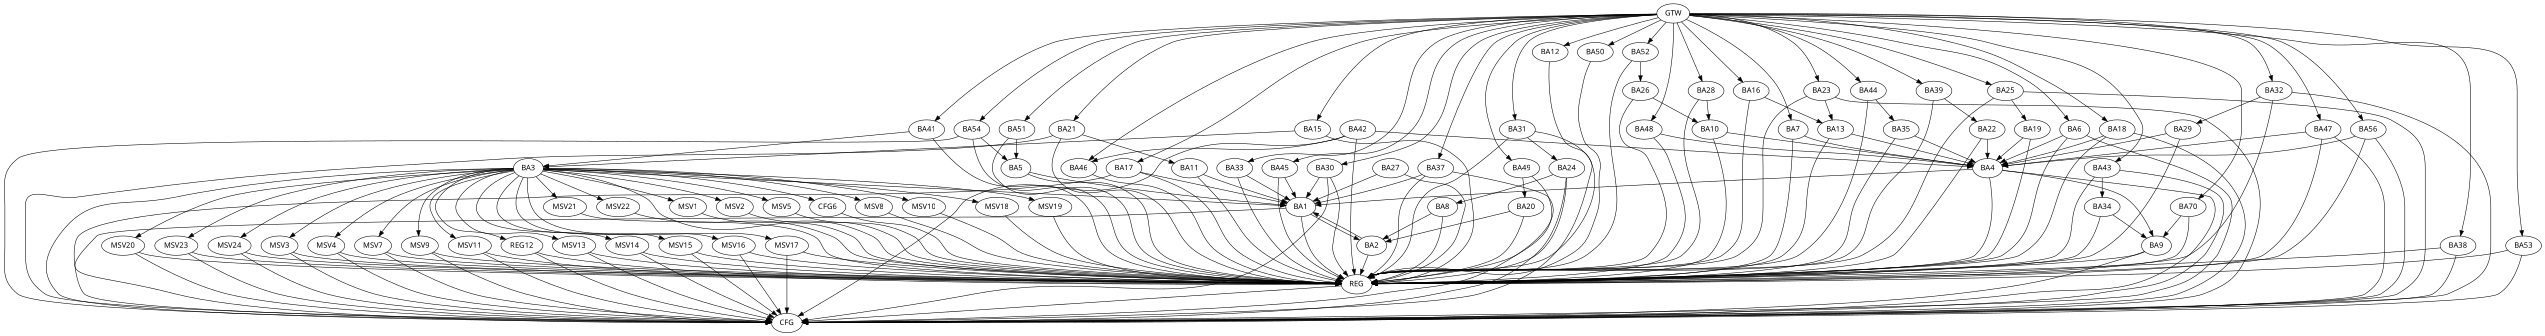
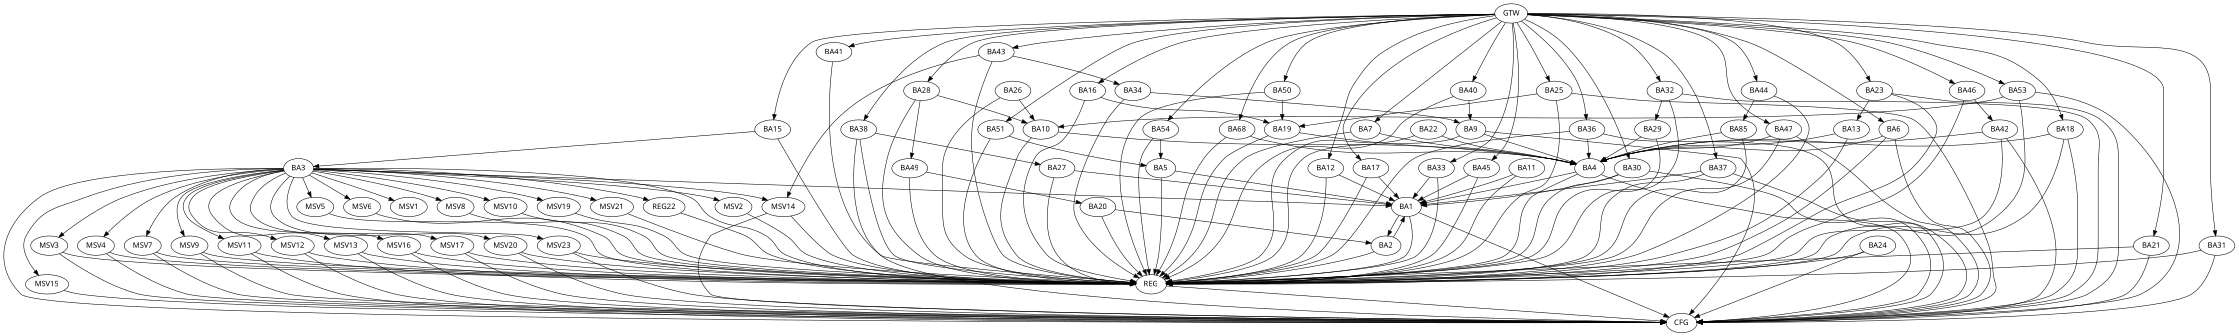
edge "GTW" -> "BA49": now "BA28" -> "BA49"
node "BA52": removed
node "BA39": removed
edge "BA50" -> "BA19": added
edge "BA16" -> "BA13": now "BA16" -> "BA19"
edge "BA53" -> "BA10": added
node "BA48": label "BA48" -> "BA68"
node "BA35": label "BA35" -> "BA85"
node "BA56": label "BA56" -> "BA36"
edge "BA31" -> "BA24": removed
edge "BA38" -> "BA27": added
edge "BA21" -> "BA11": removed
edge "BA41" -> "BA3": removed
edge "BA42" -> "BA46": reversed
edge "BA54" -> "CFG": removed
edge "BA4" -> "BA9": reversed
edge "BA12" -> "BA1": added
node "MSV22": label "MSV22" -> "REG22"
node "CFG6": label "CFG6" -> "MSV6"
node "MSV18": removed
node "BA8": removed
node "BA70": label "BA70" -> "BA40"
edge "BA17" -> "CFG": removed
node "MSV24": removed
node "REG12": label "REG12" -> "MSV12"
edge "MSV1" -> "REG": removed
edge "MSV15" -> "REG": removed
edge "BA43" -> "CFG": now "BA43" -> "MSV14"
